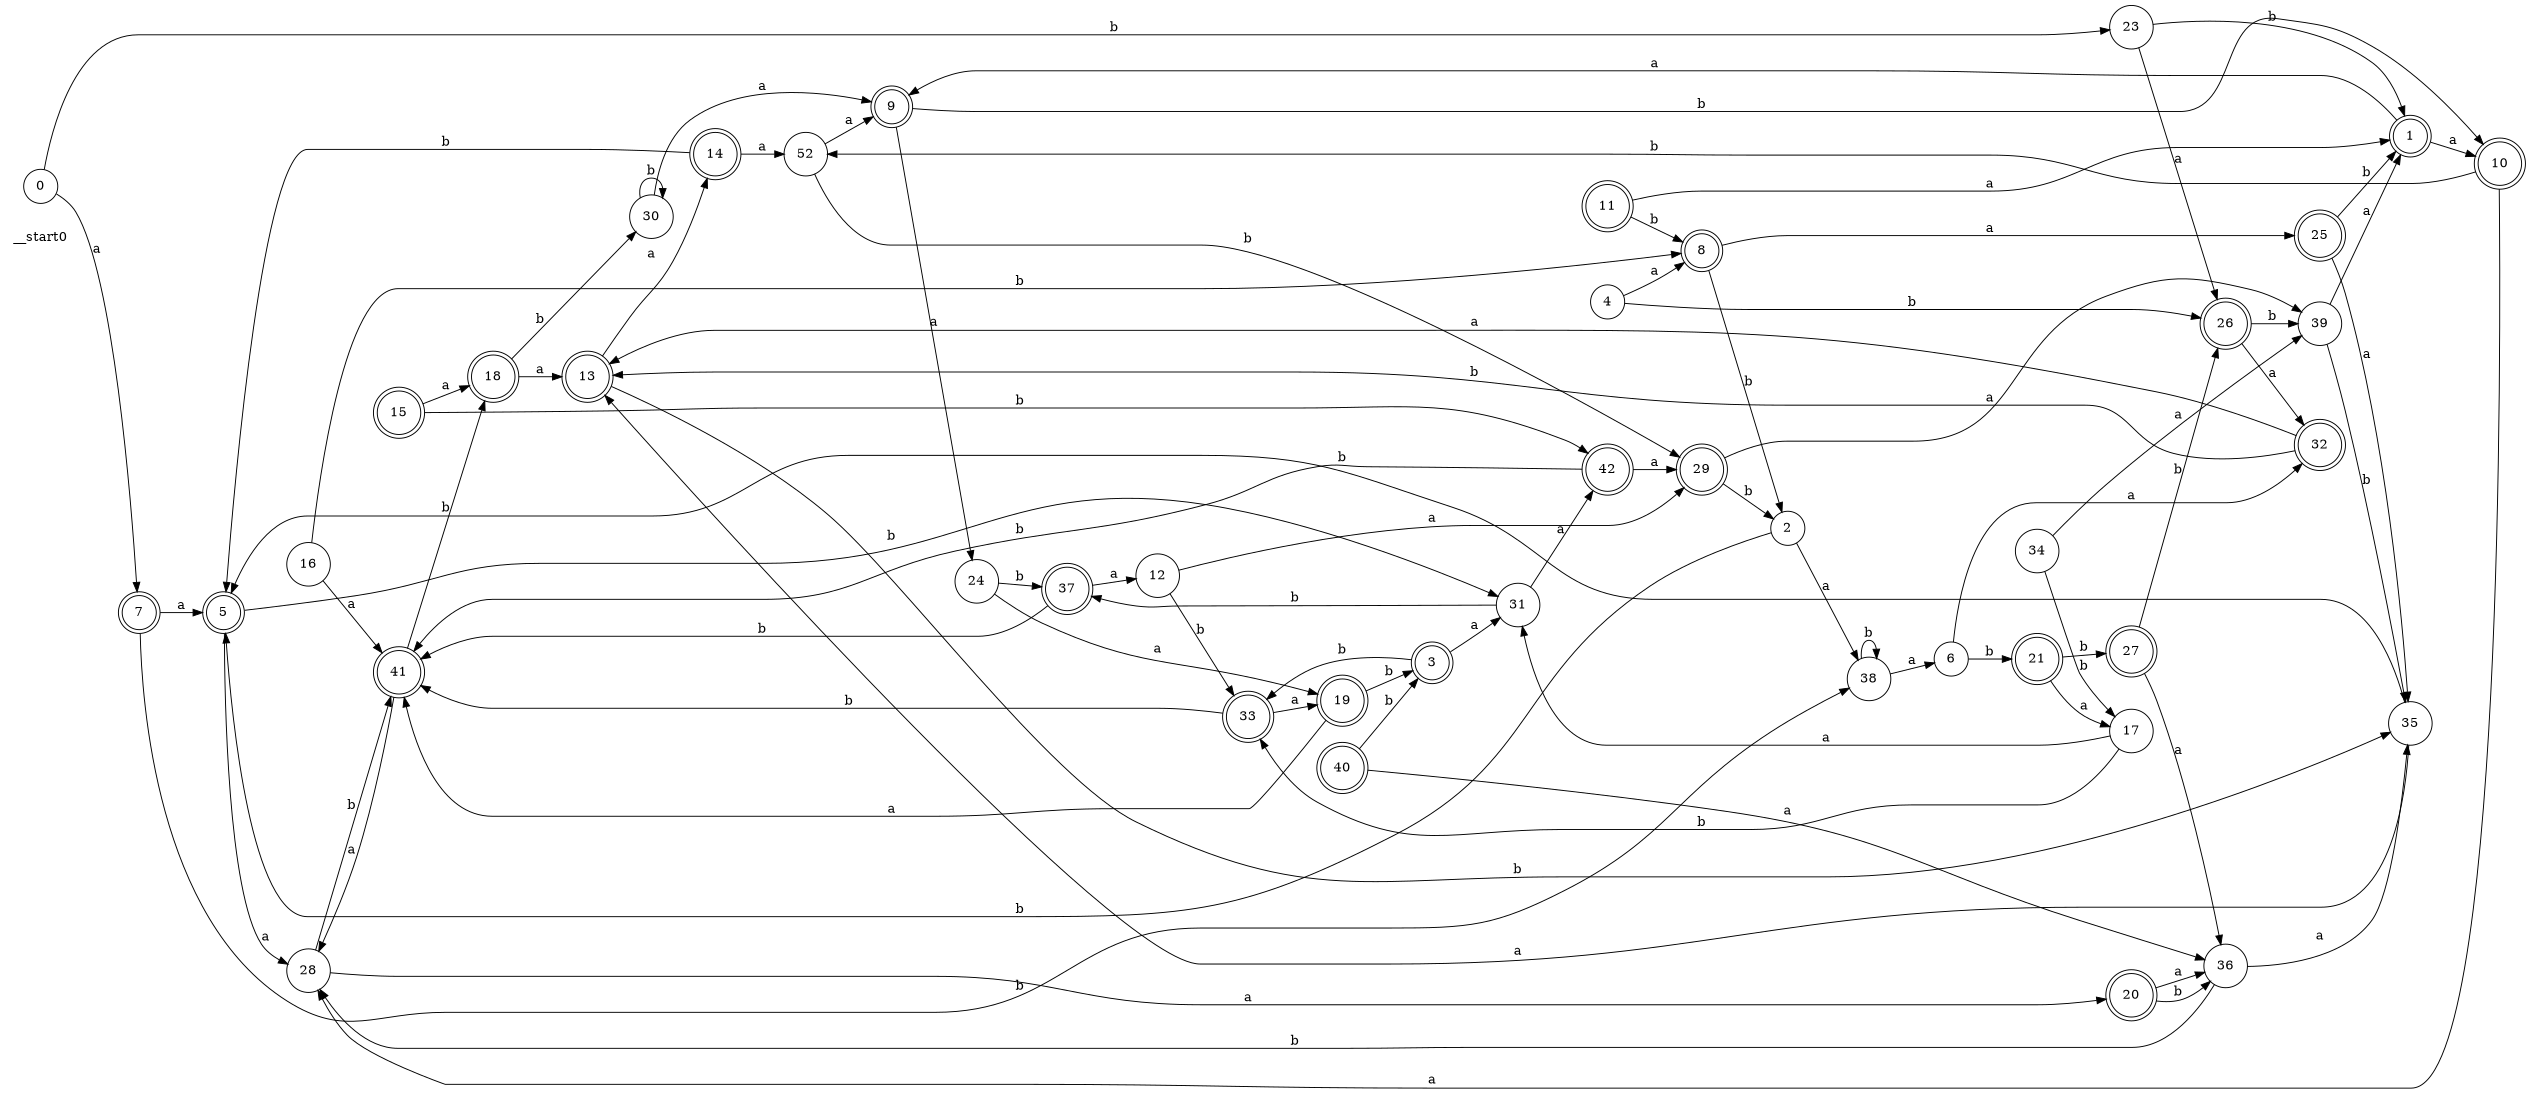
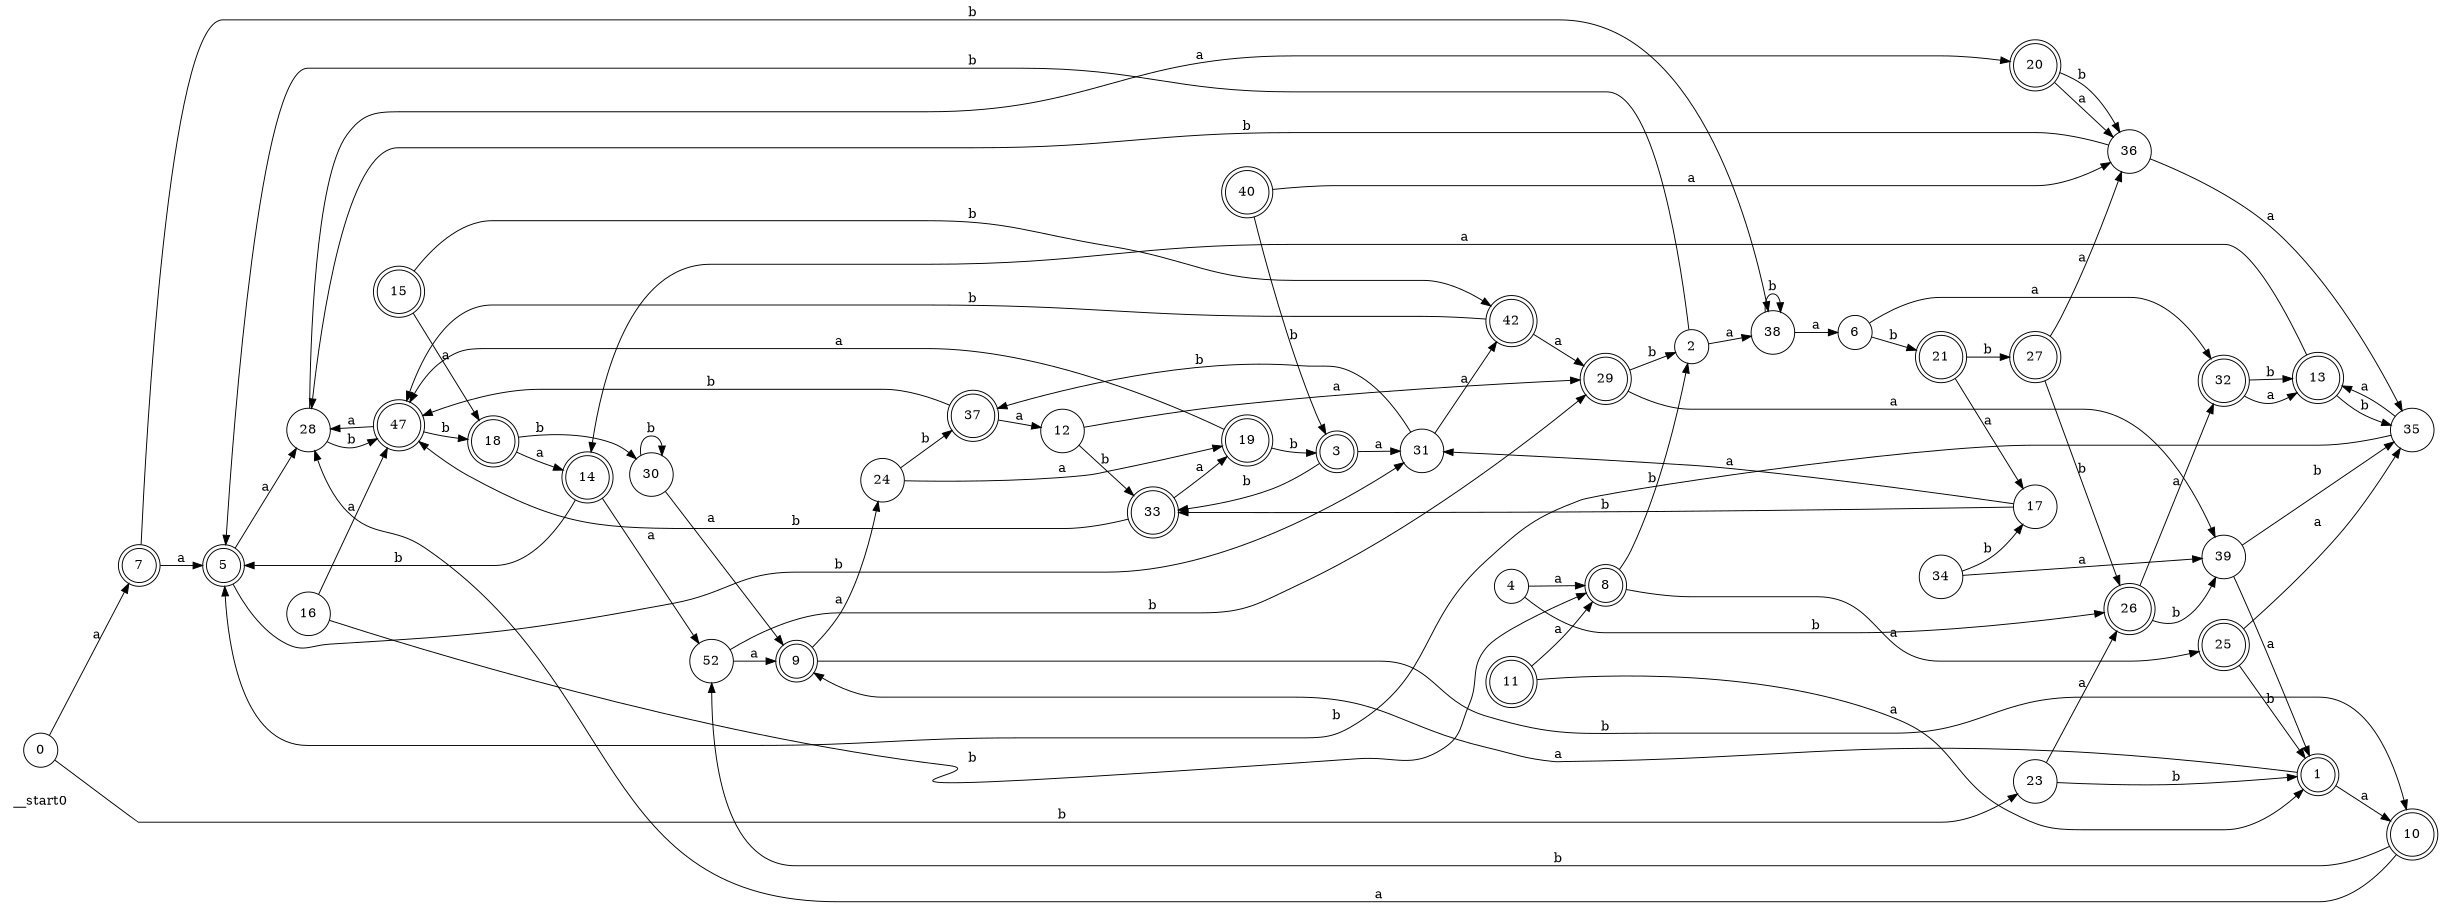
edge "11" -> "8": label "b" -> "a"
edge "18" -> "13": now "18" -> "14"
node "41": label "41" -> "47"
